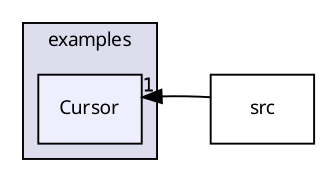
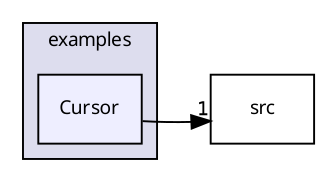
edge "src" -> "Cursor": reversed
